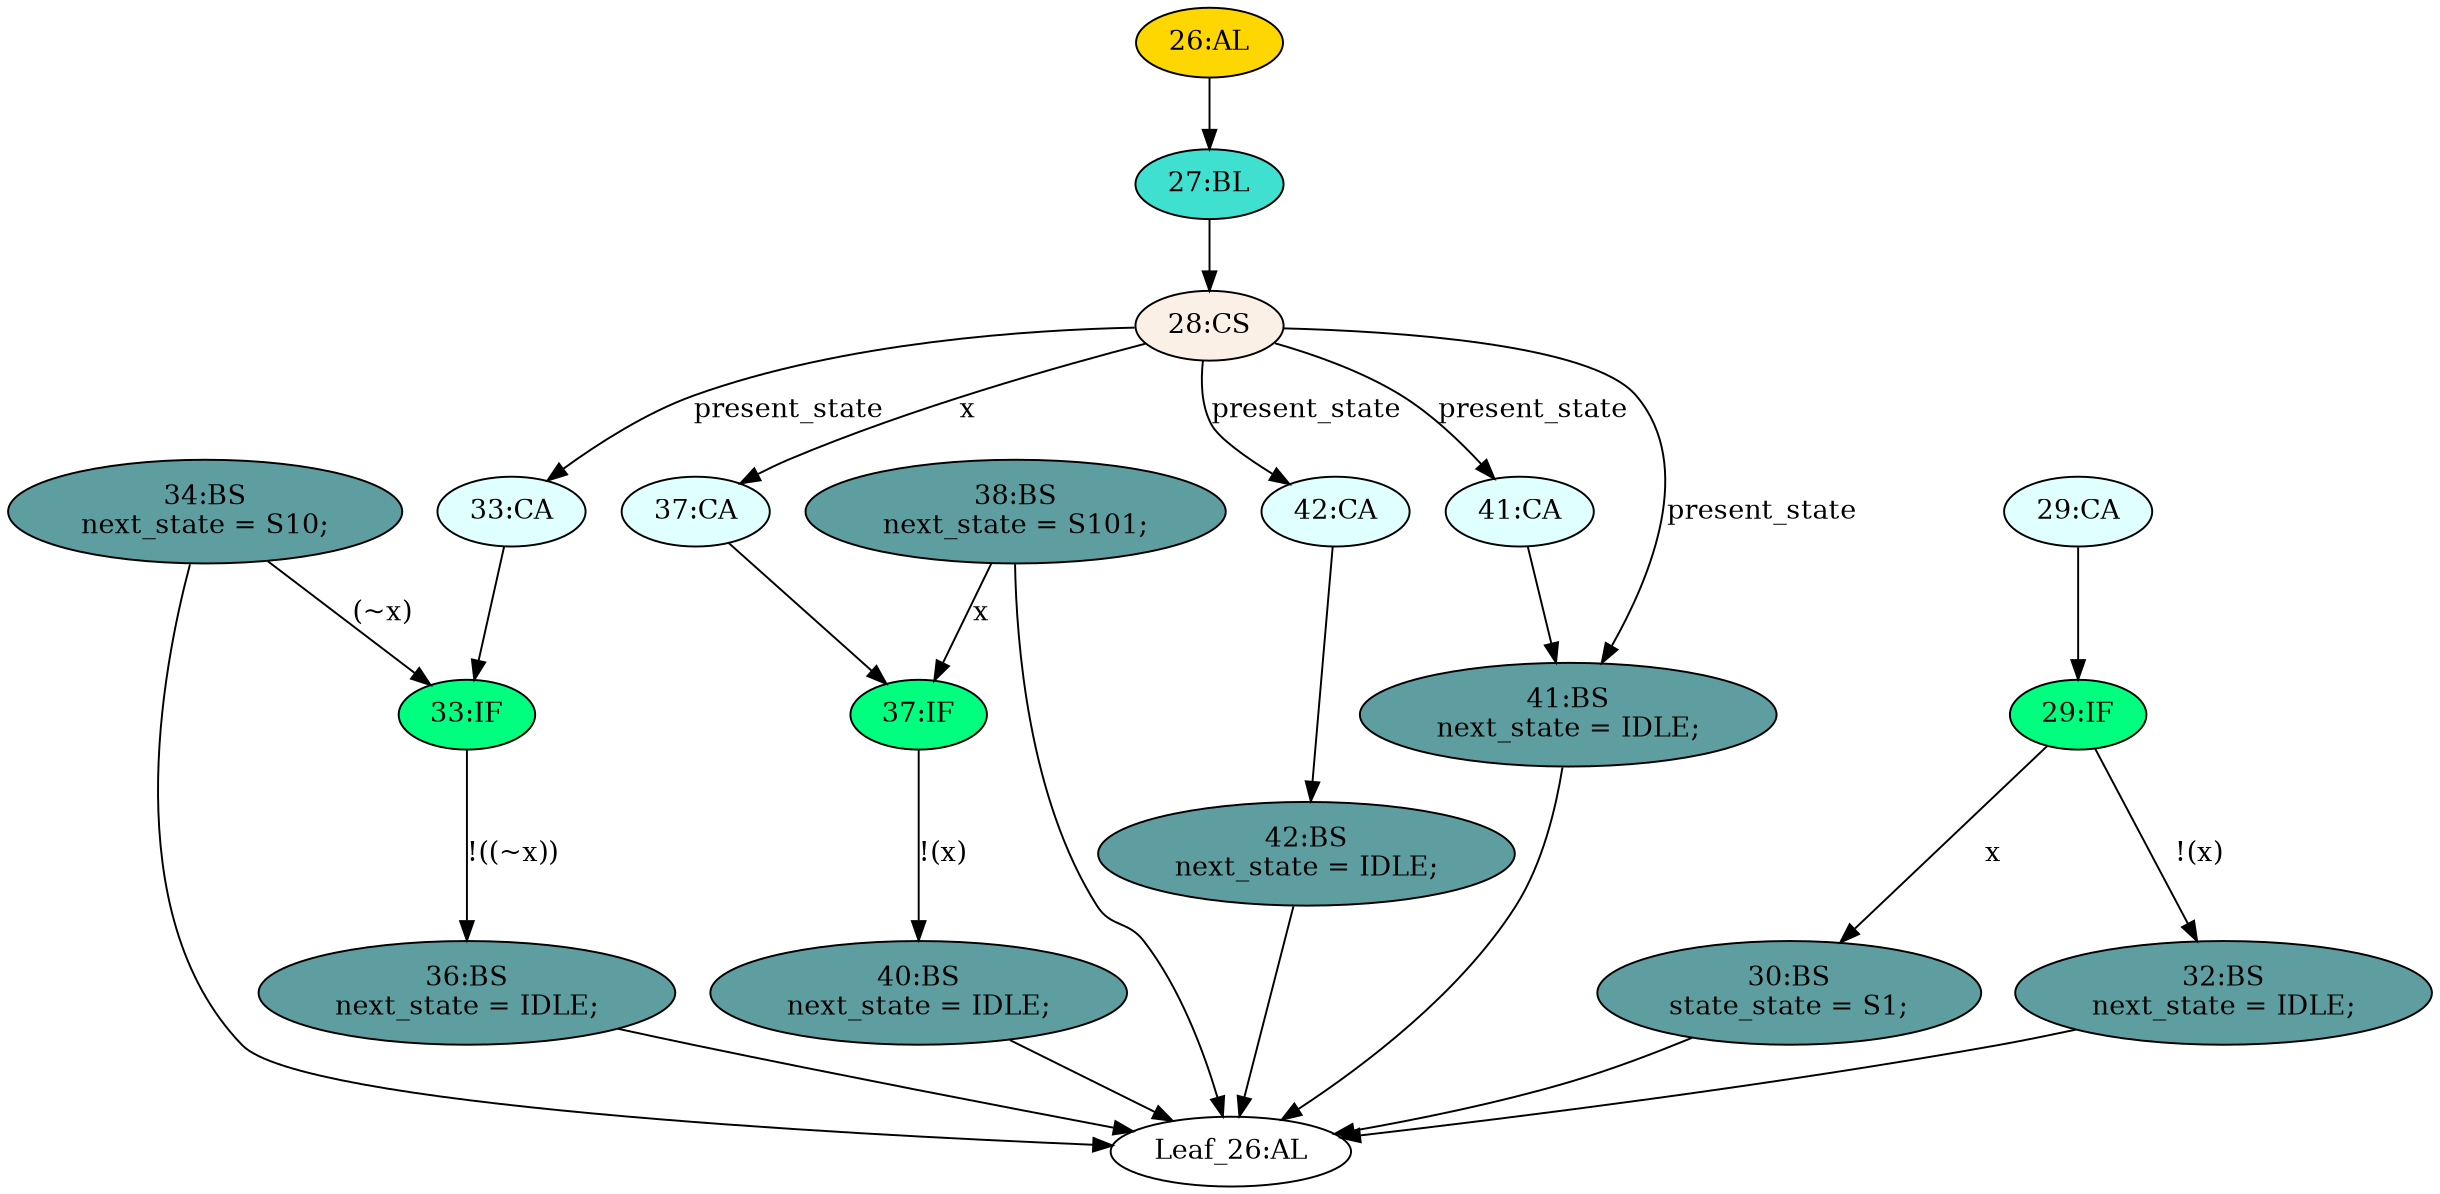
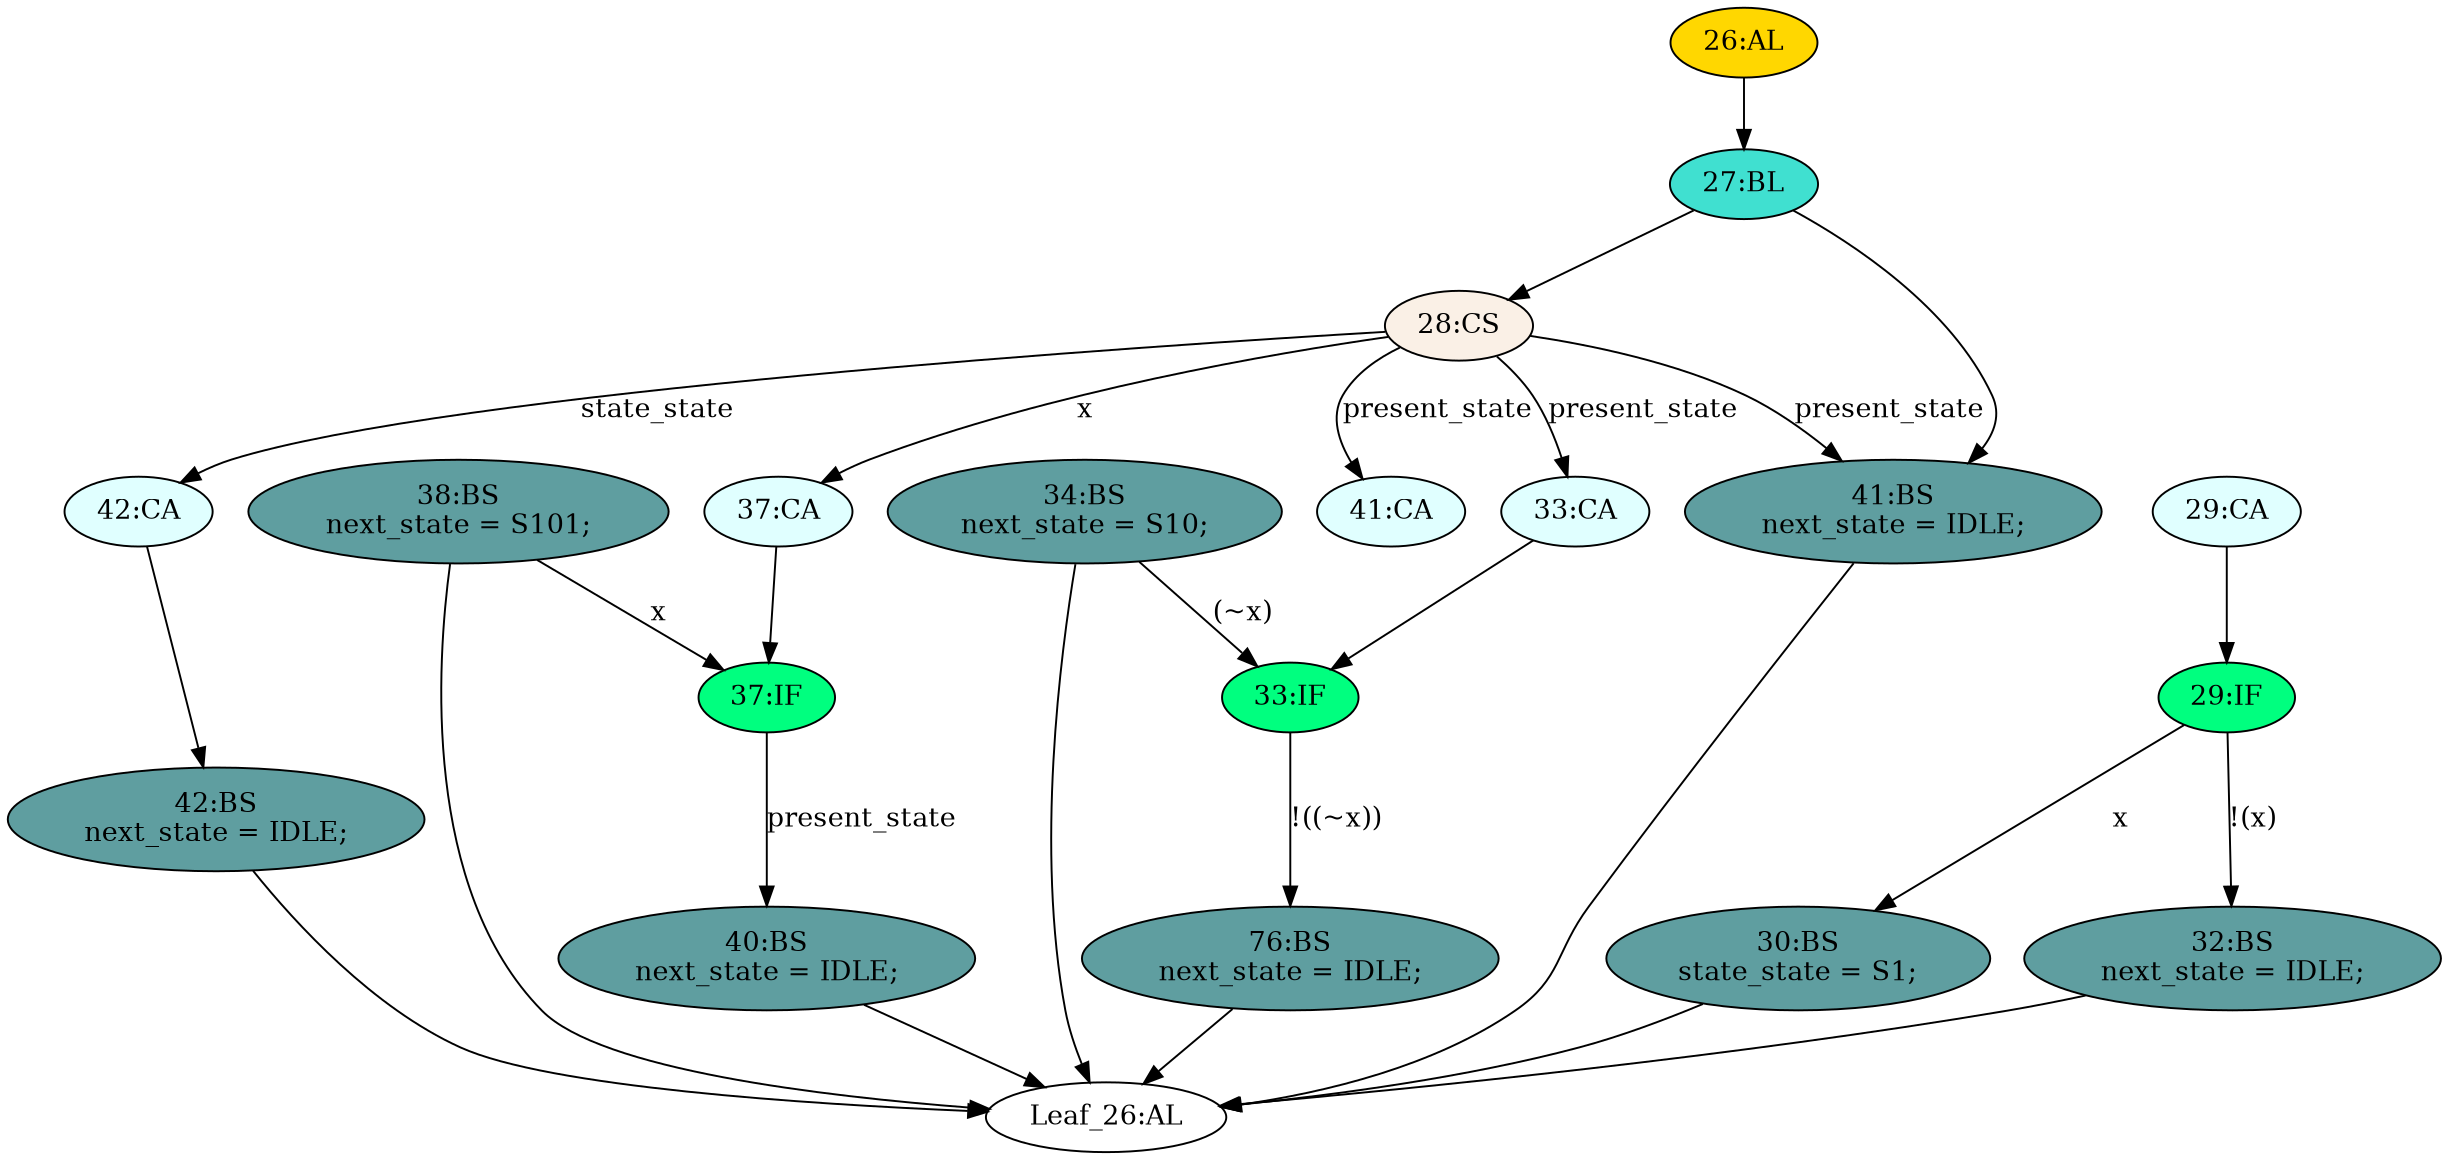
edge "28:CS" -> "42:CA": label "present_state" -> "state_state"
edge "41:CA" -> "41:BS next_state = IDLE;": now "27:BL" -> "41:BS next_state = IDLE;"
edge "37:IF" -> "40:BS next_state = IDLE;": label "!(x)" -> "present_state"
node "36:BS next_state = IDLE;": label "36:BS next_state = IDLE;" -> "76:BS next_state = IDLE;"
